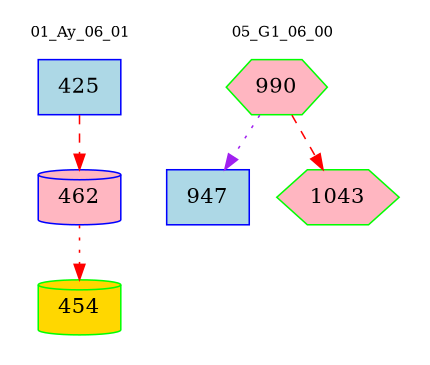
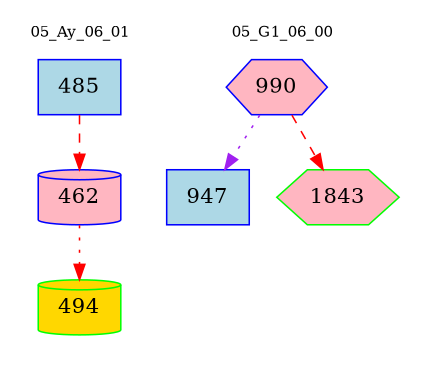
cluster "01_Ay_06_01": label "01_Ay_06_01" -> "05_Ay_06_01"
node "425": label "425" -> "485"
node "990": color green -> blue
node "1043": label "1043" -> "1843"
node "454": label "454" -> "494"
